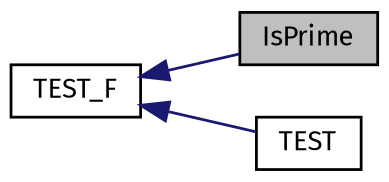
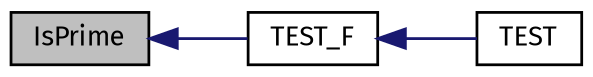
edge "IsPrime" -> "TEST_F": reversed
